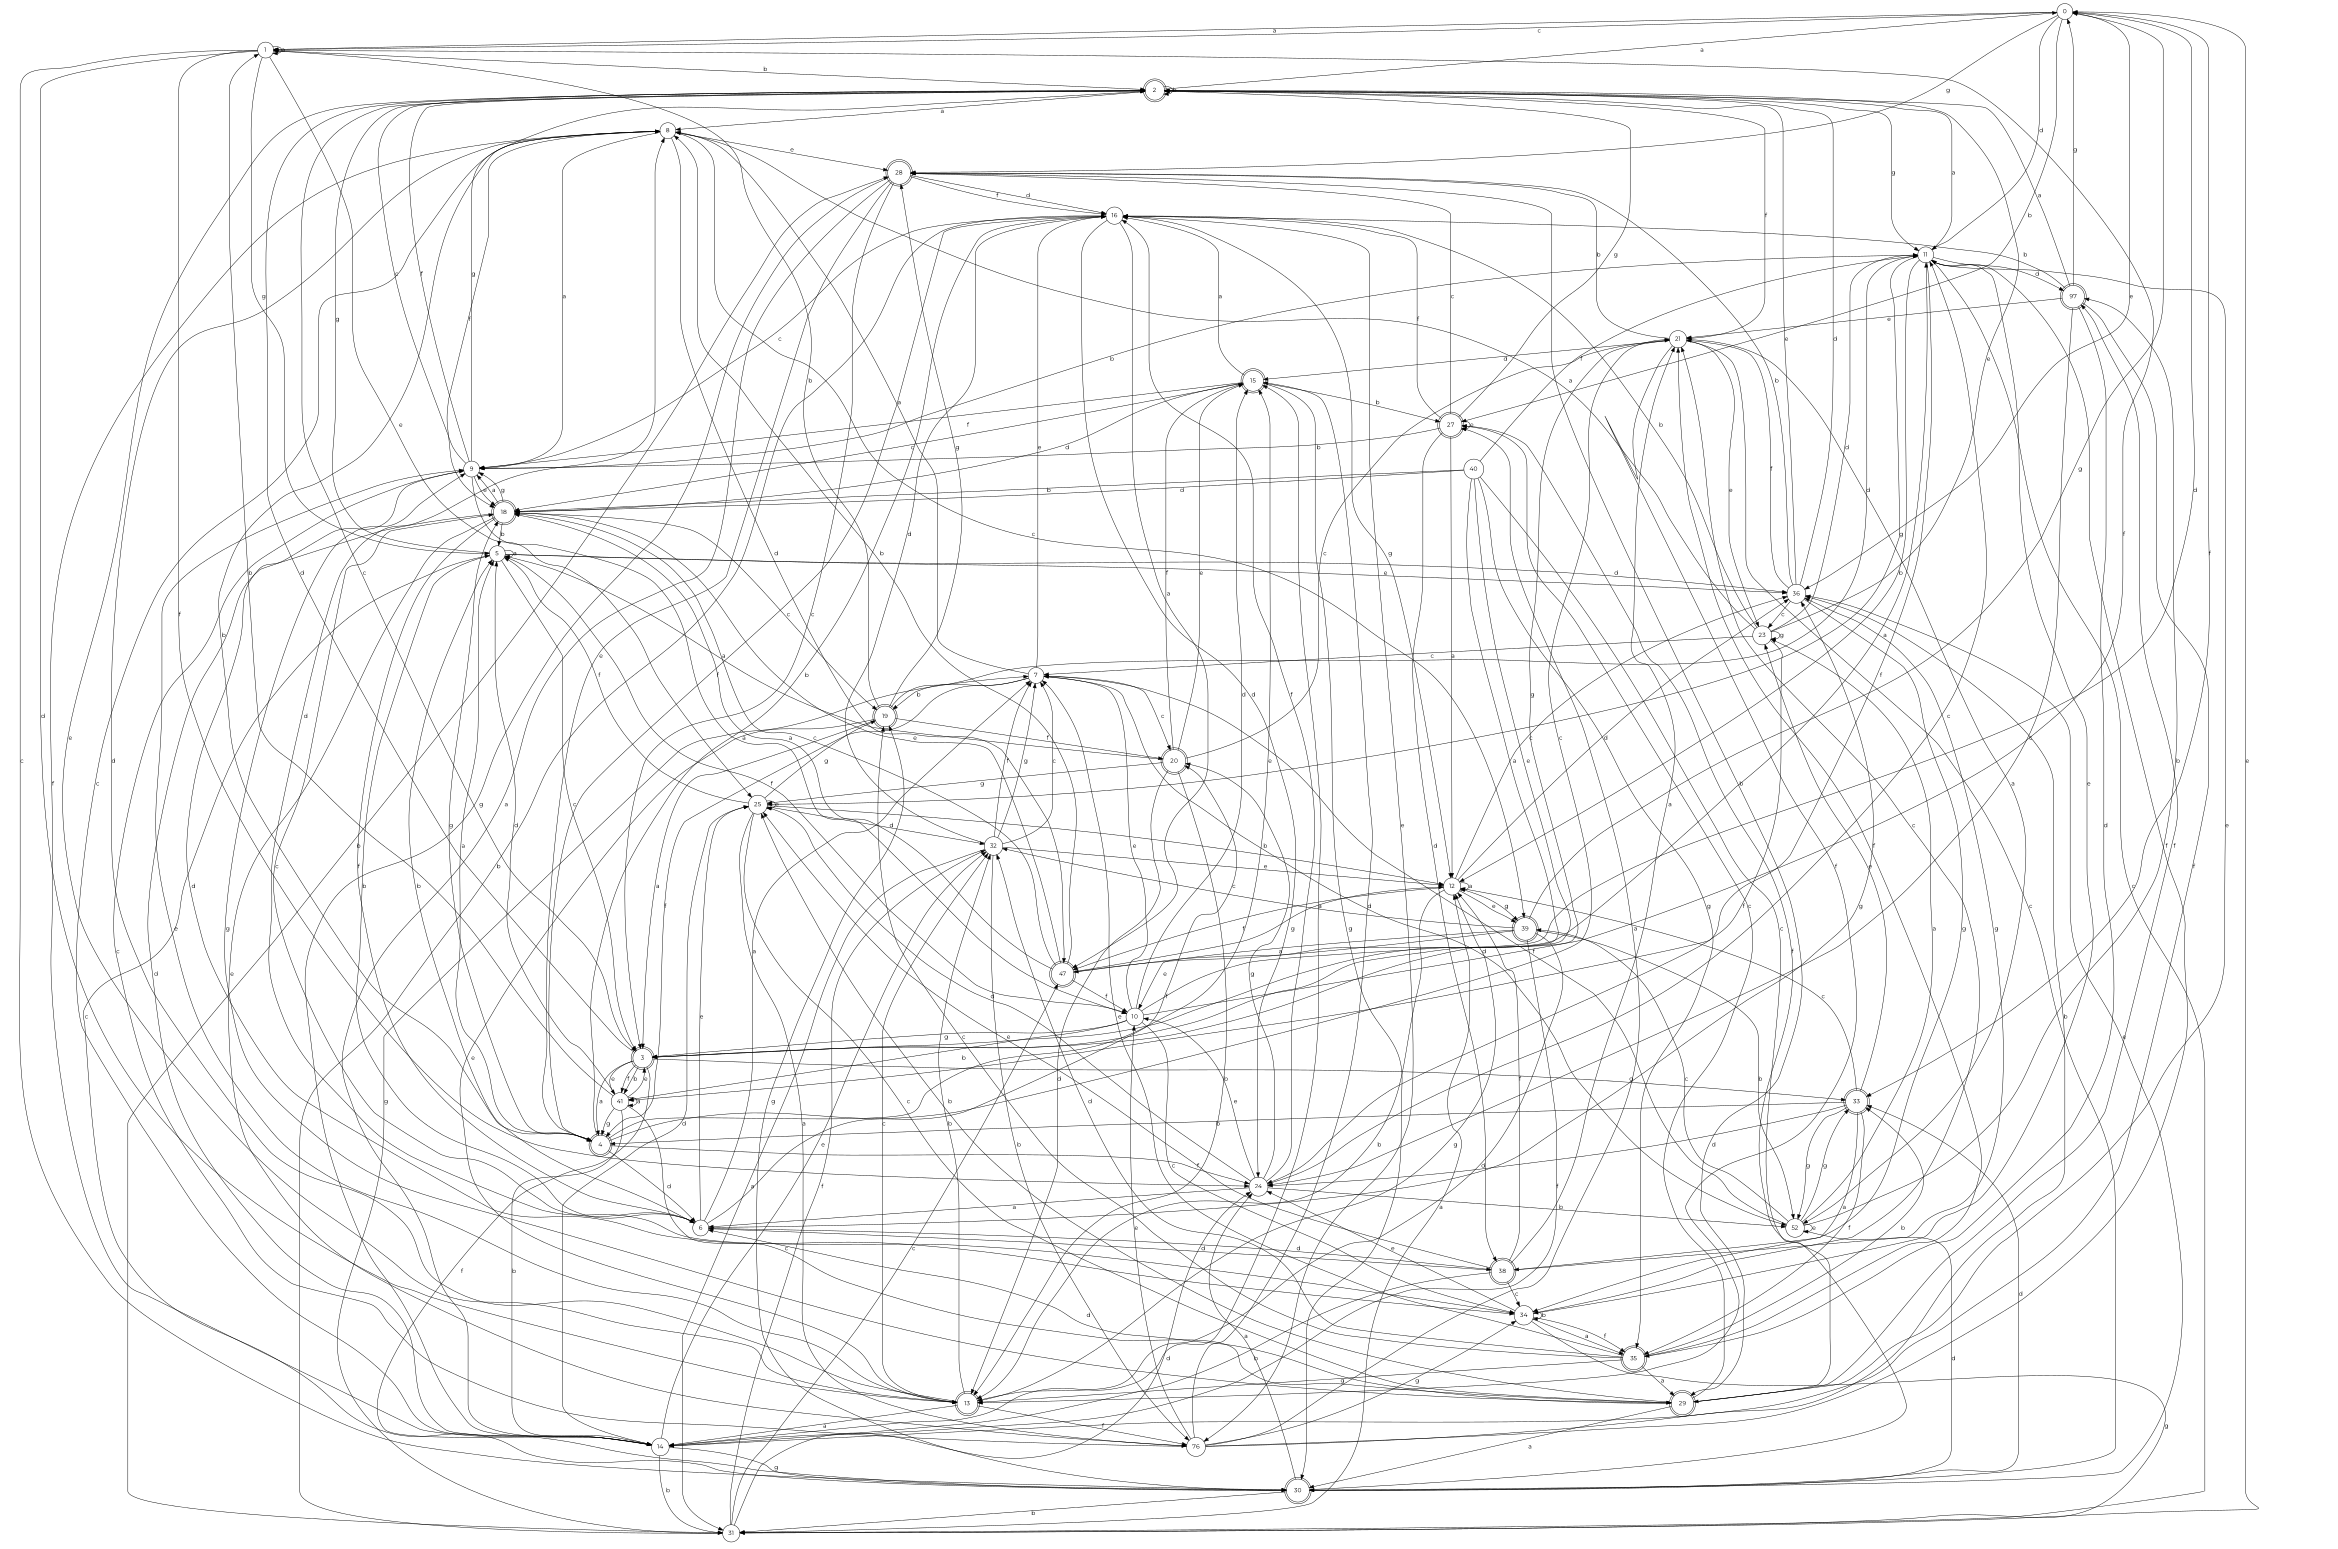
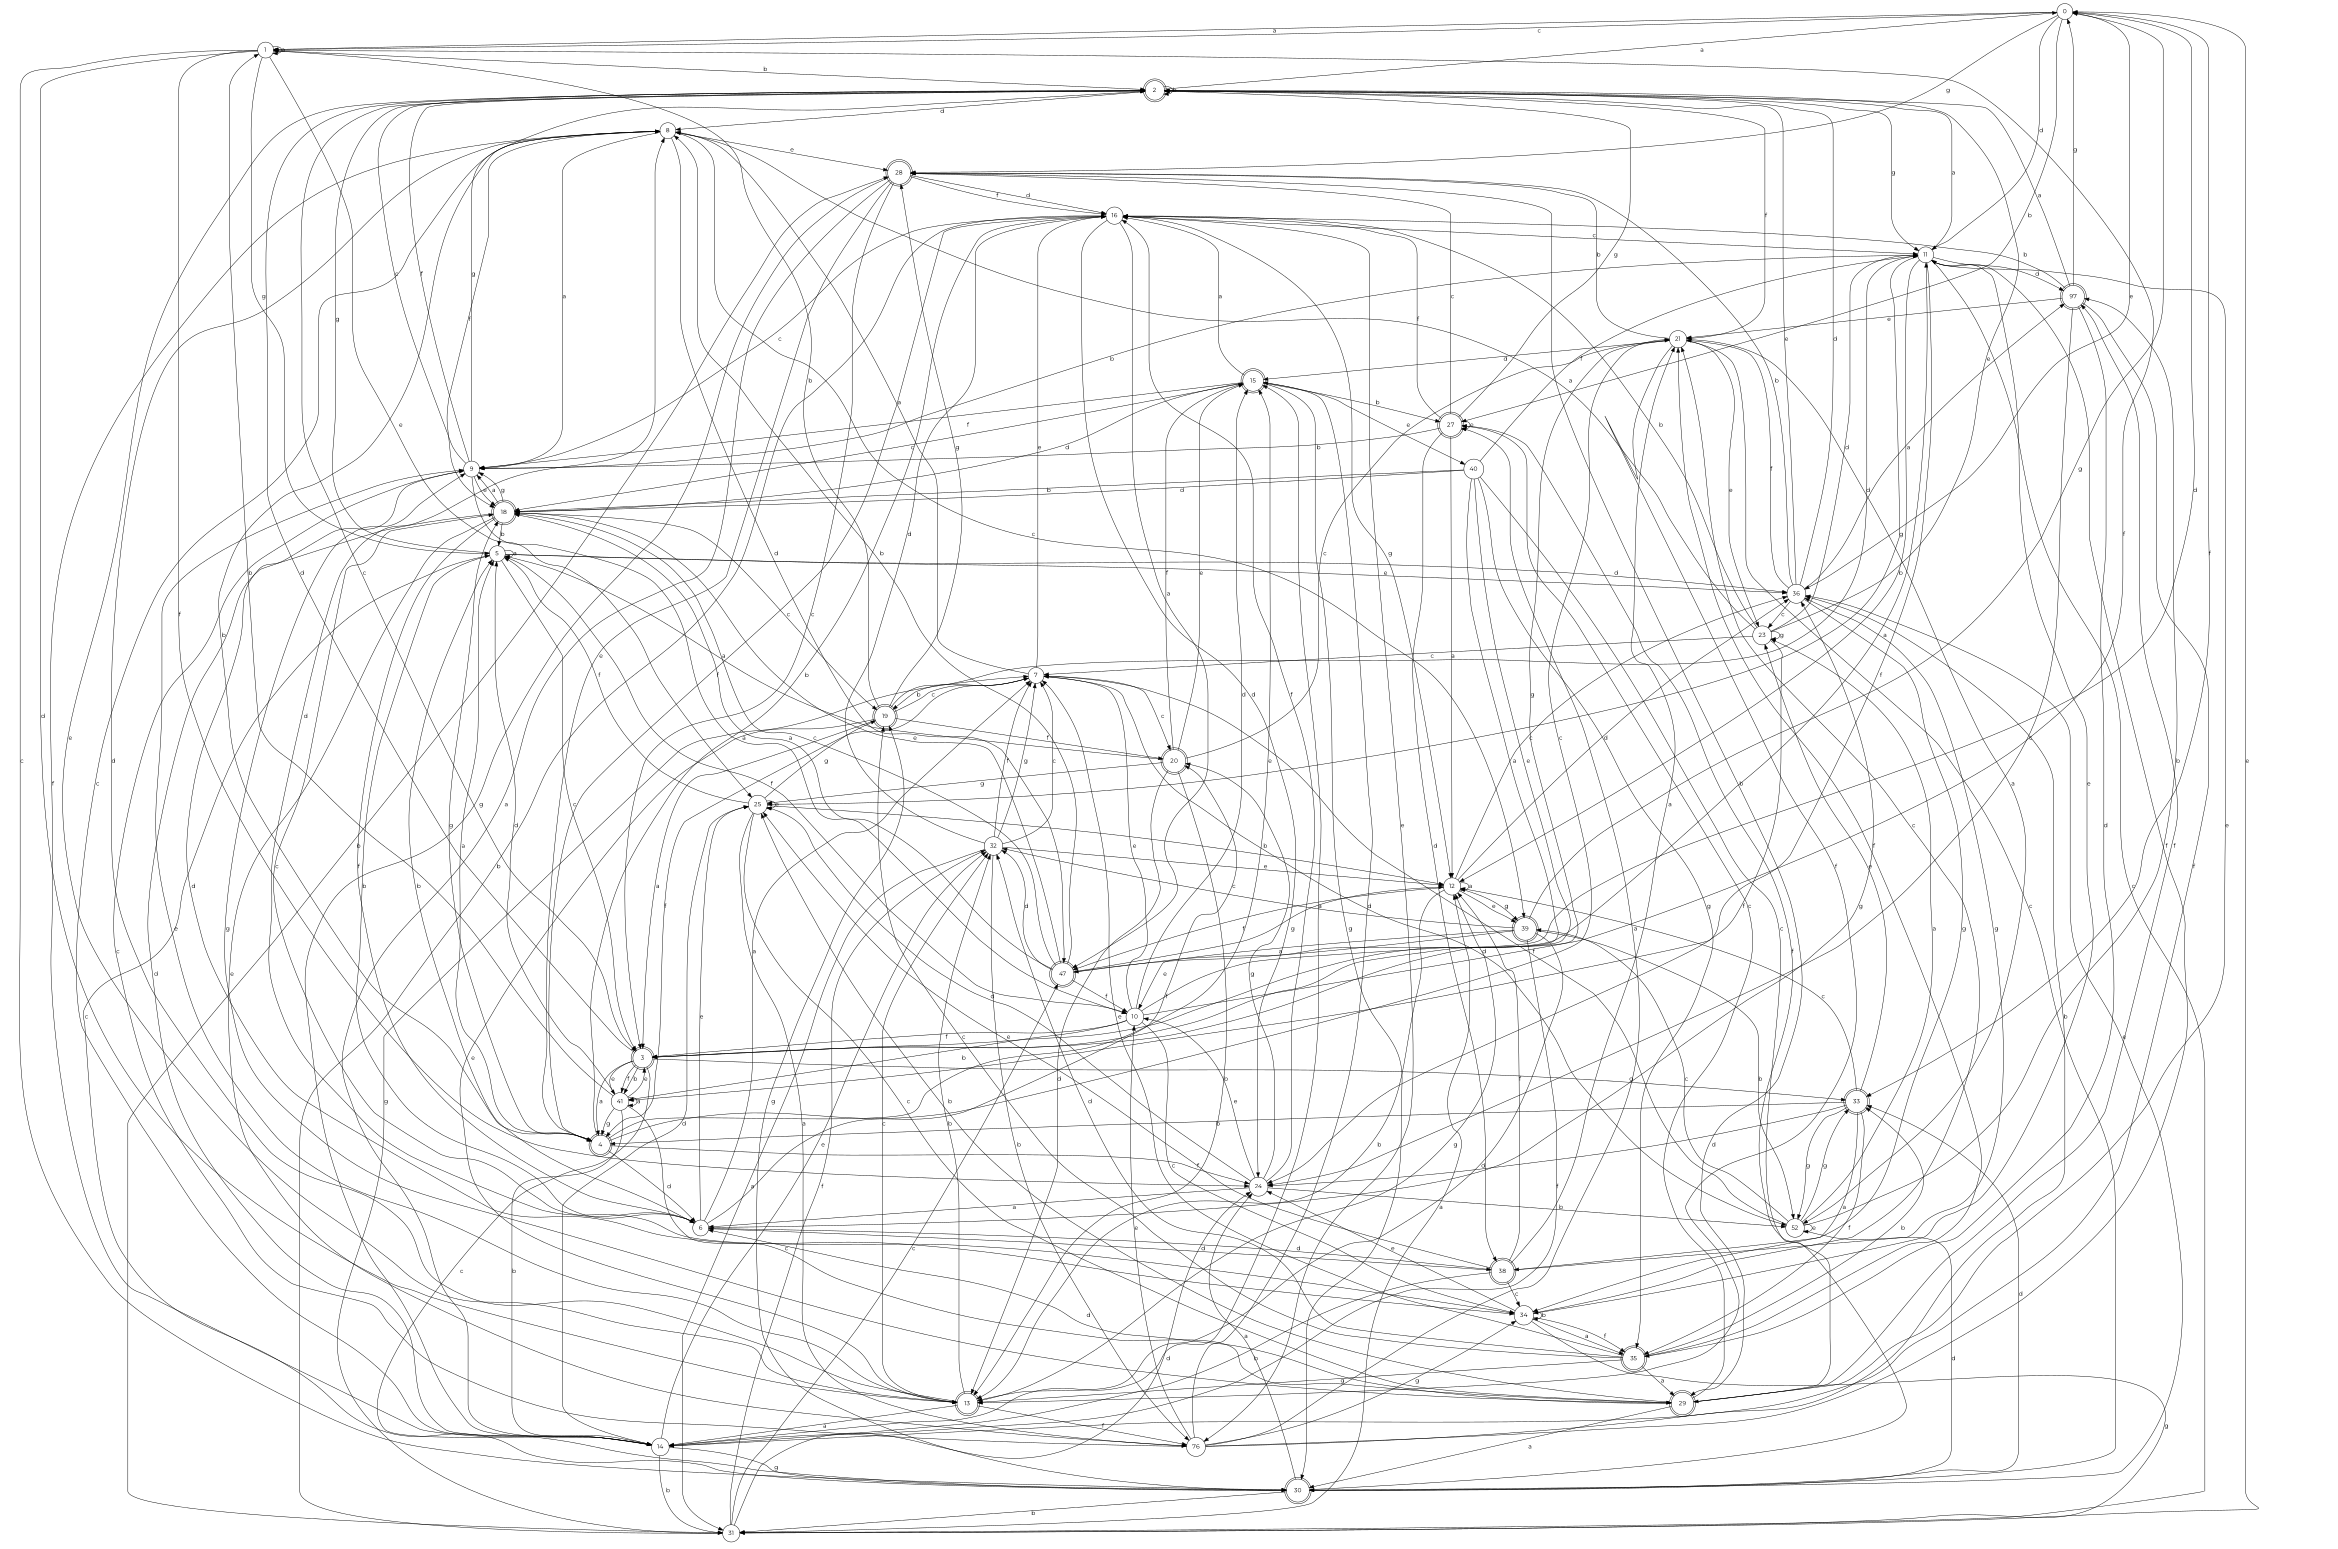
edge "2" -> "8": label "a" -> "d"
edge "15" -> "40": added, label "e"
edge "36" -> "97": added, label "a"
edge "19" -> "7": added, label "c"
edge "25" -> "32": now "47" -> "32"
edge "24" -> "11": now "16" -> "11"
edge "10" -> "3": label "g" -> "f"
edge "3" -> "30": label "f" -> "c"
